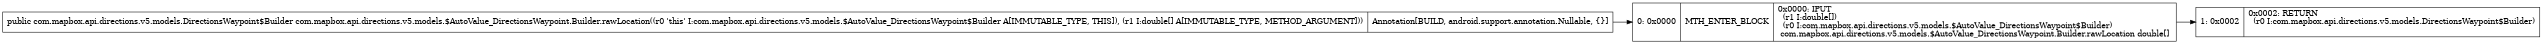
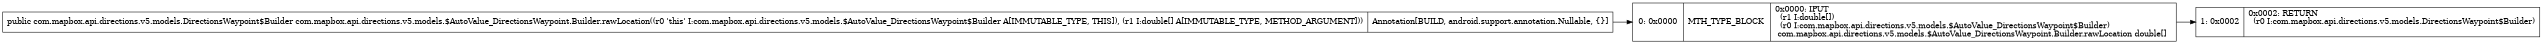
node "0: 0x0000": text "MTH_ENTER_BLOCK" -> "MTH_TYPE_BLOCK"
